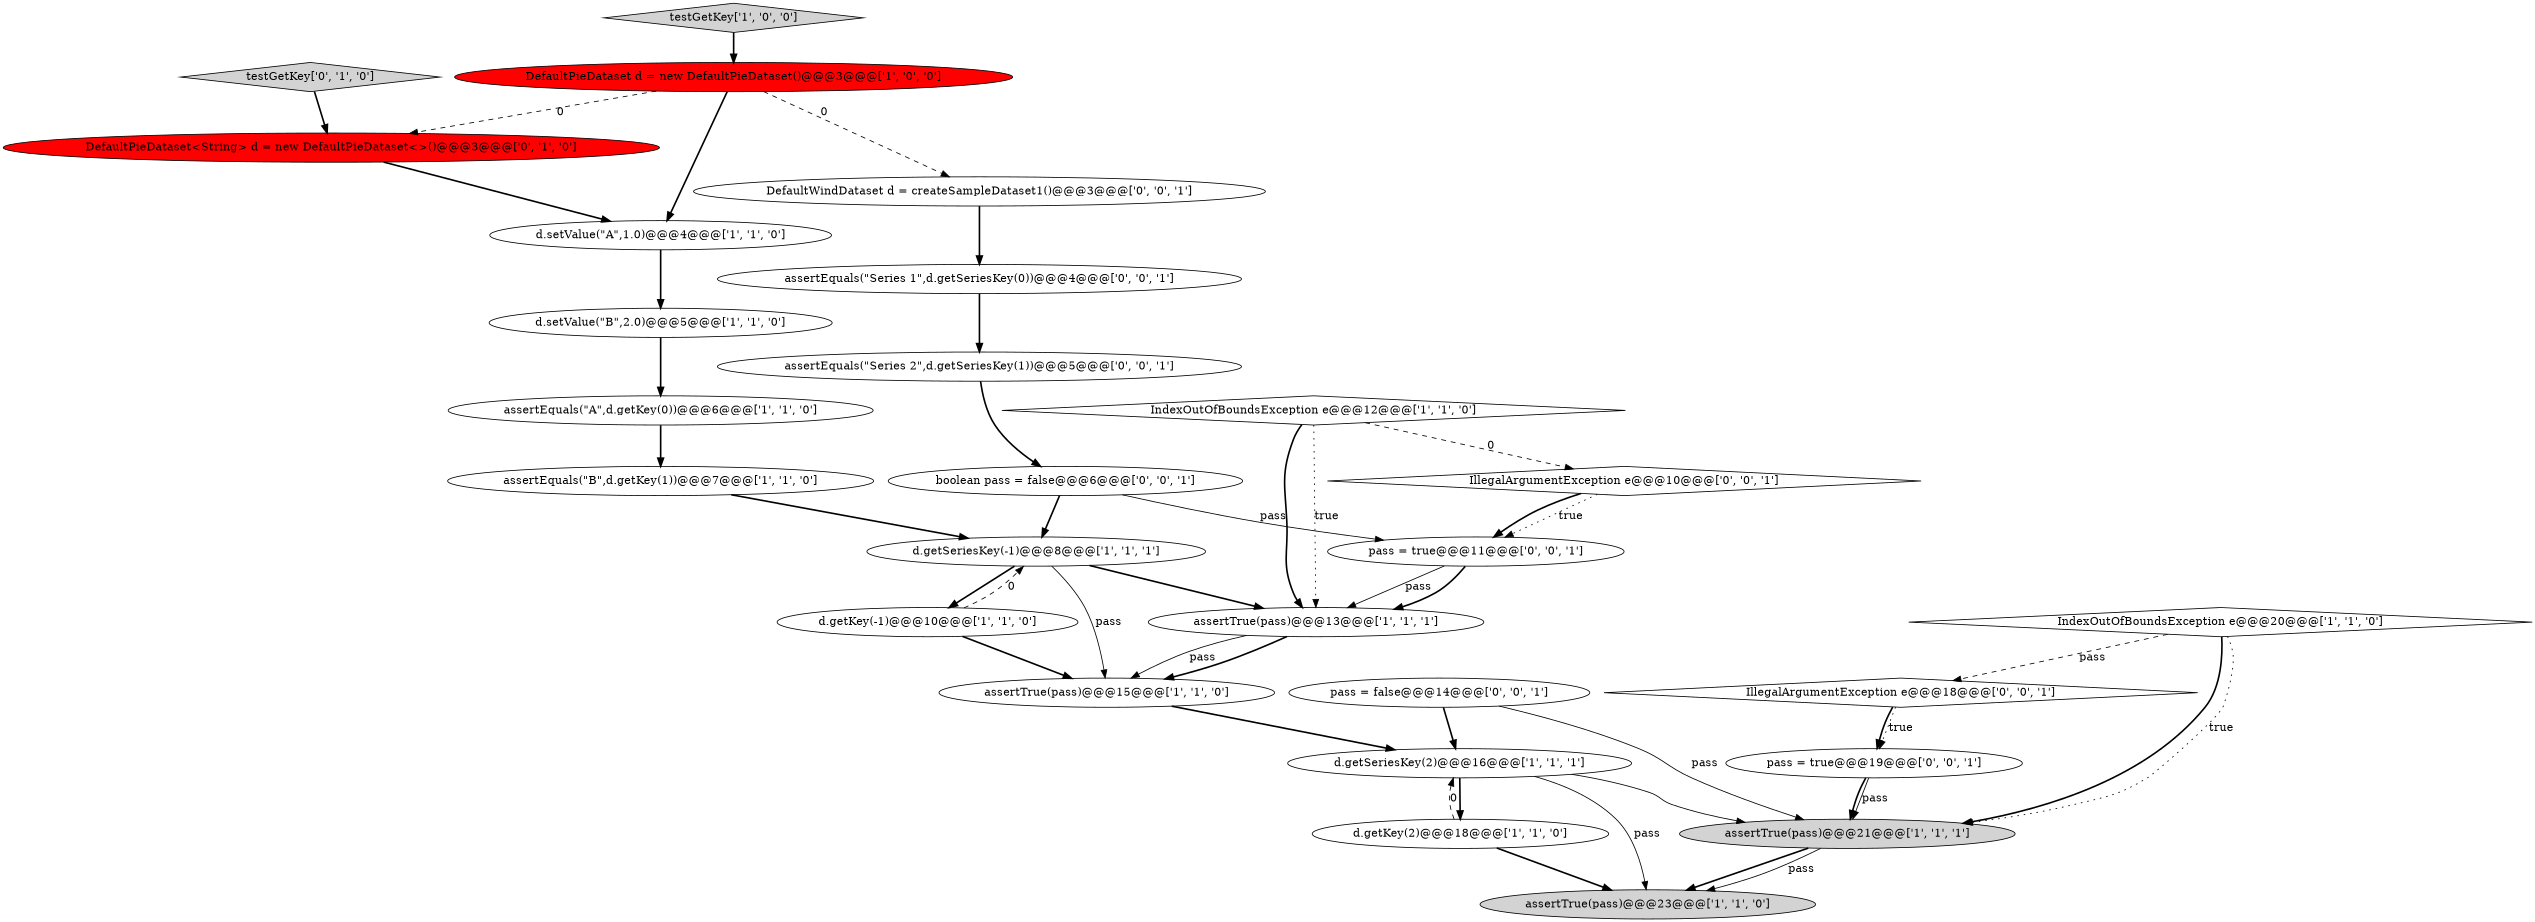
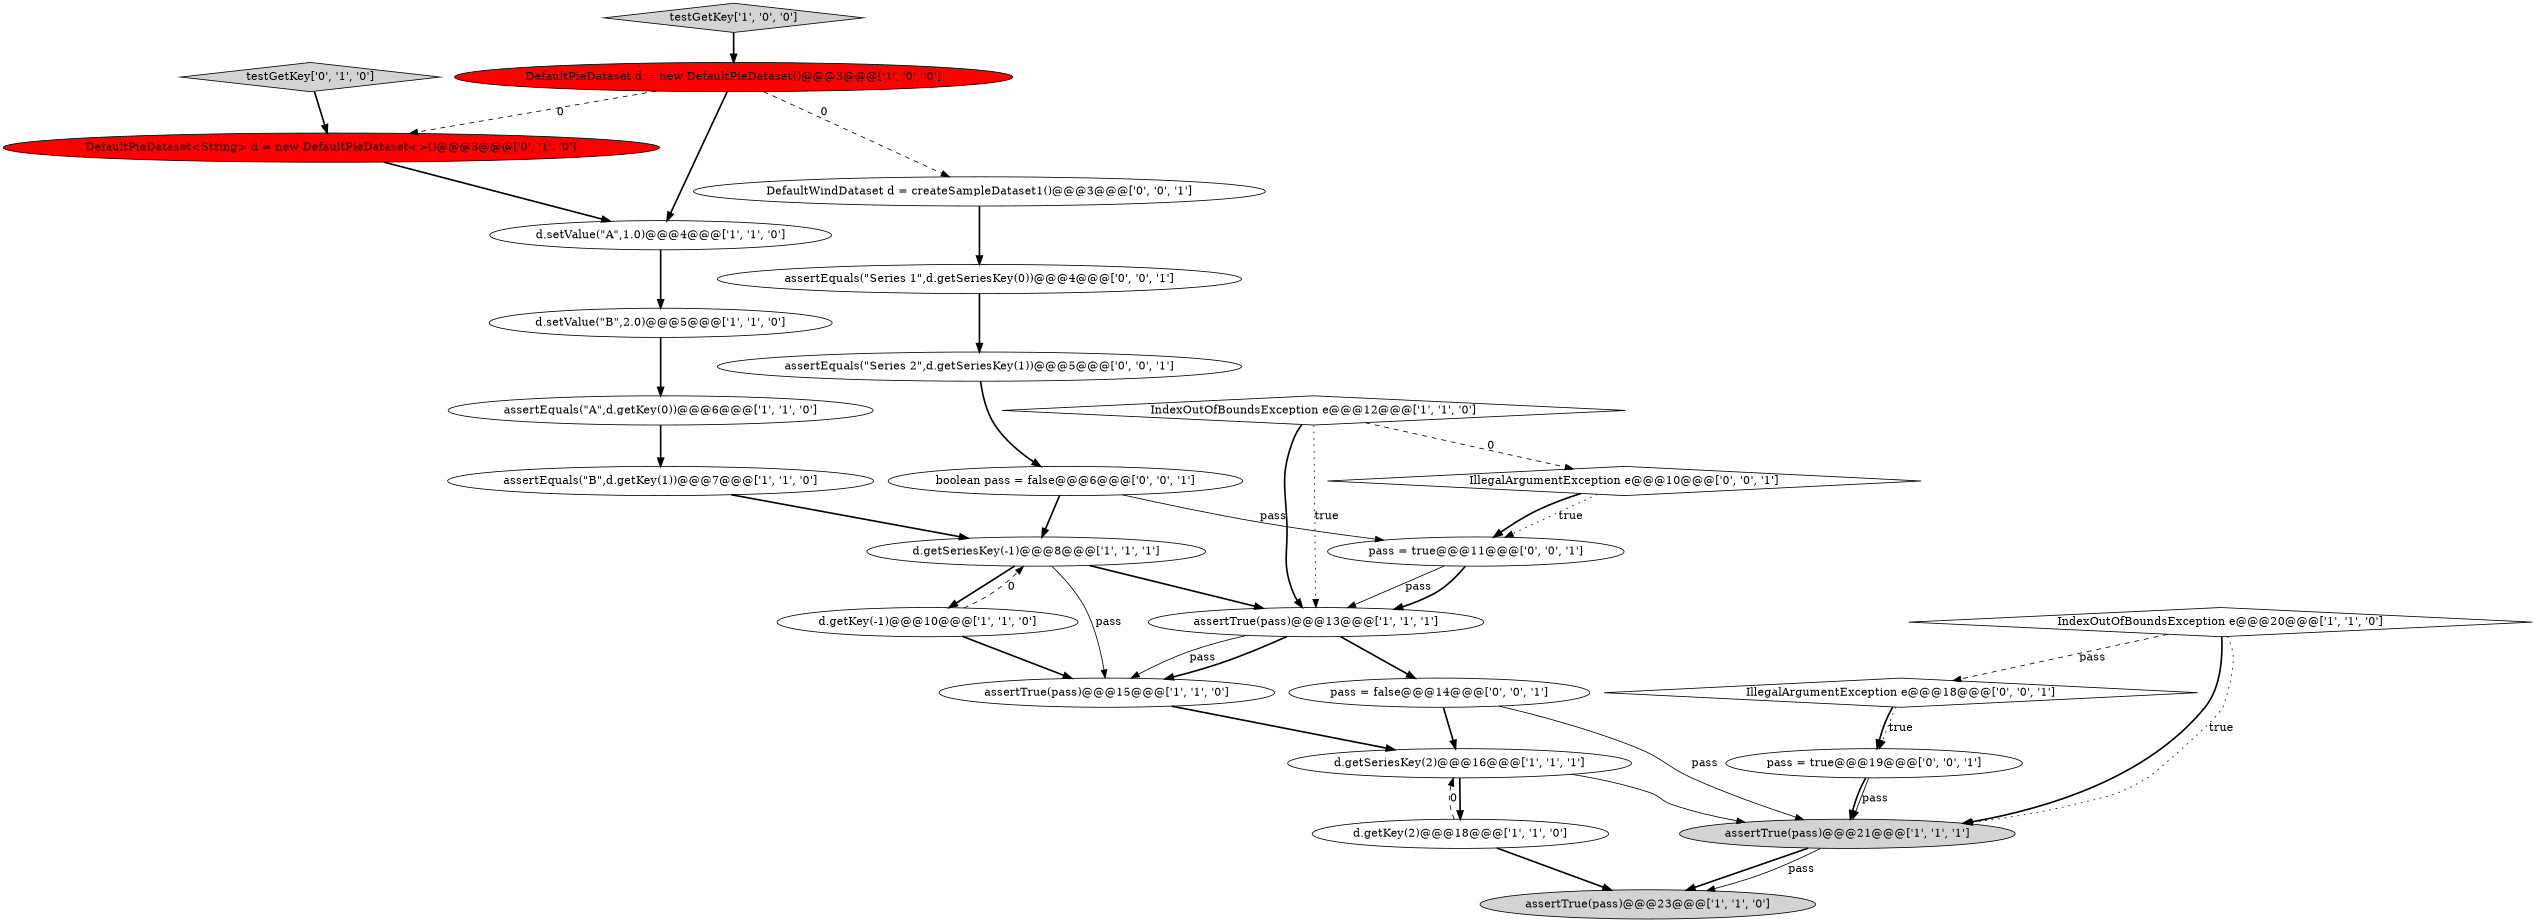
edge "assertTrue(pass)@@@13@@@['1', '1', '1']" -> "pass = false@@@14@@@['0', '0', '1']": added
edge "d.getSeriesKey(2)@@@16@@@['1', '1', '1']" -> "assertTrue(pass)@@@23@@@['1', '1', '0']": removed, label "pass"
